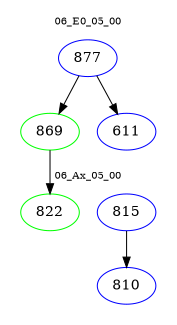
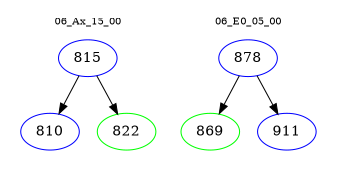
node "877": label "877" -> "878"
node "611": label "611" -> "911"
edge "869" -> "822": now "815" -> "822"
cluster "06_Ax_05_00": label "06_Ax_05_00" -> "06_Ax_15_00"
